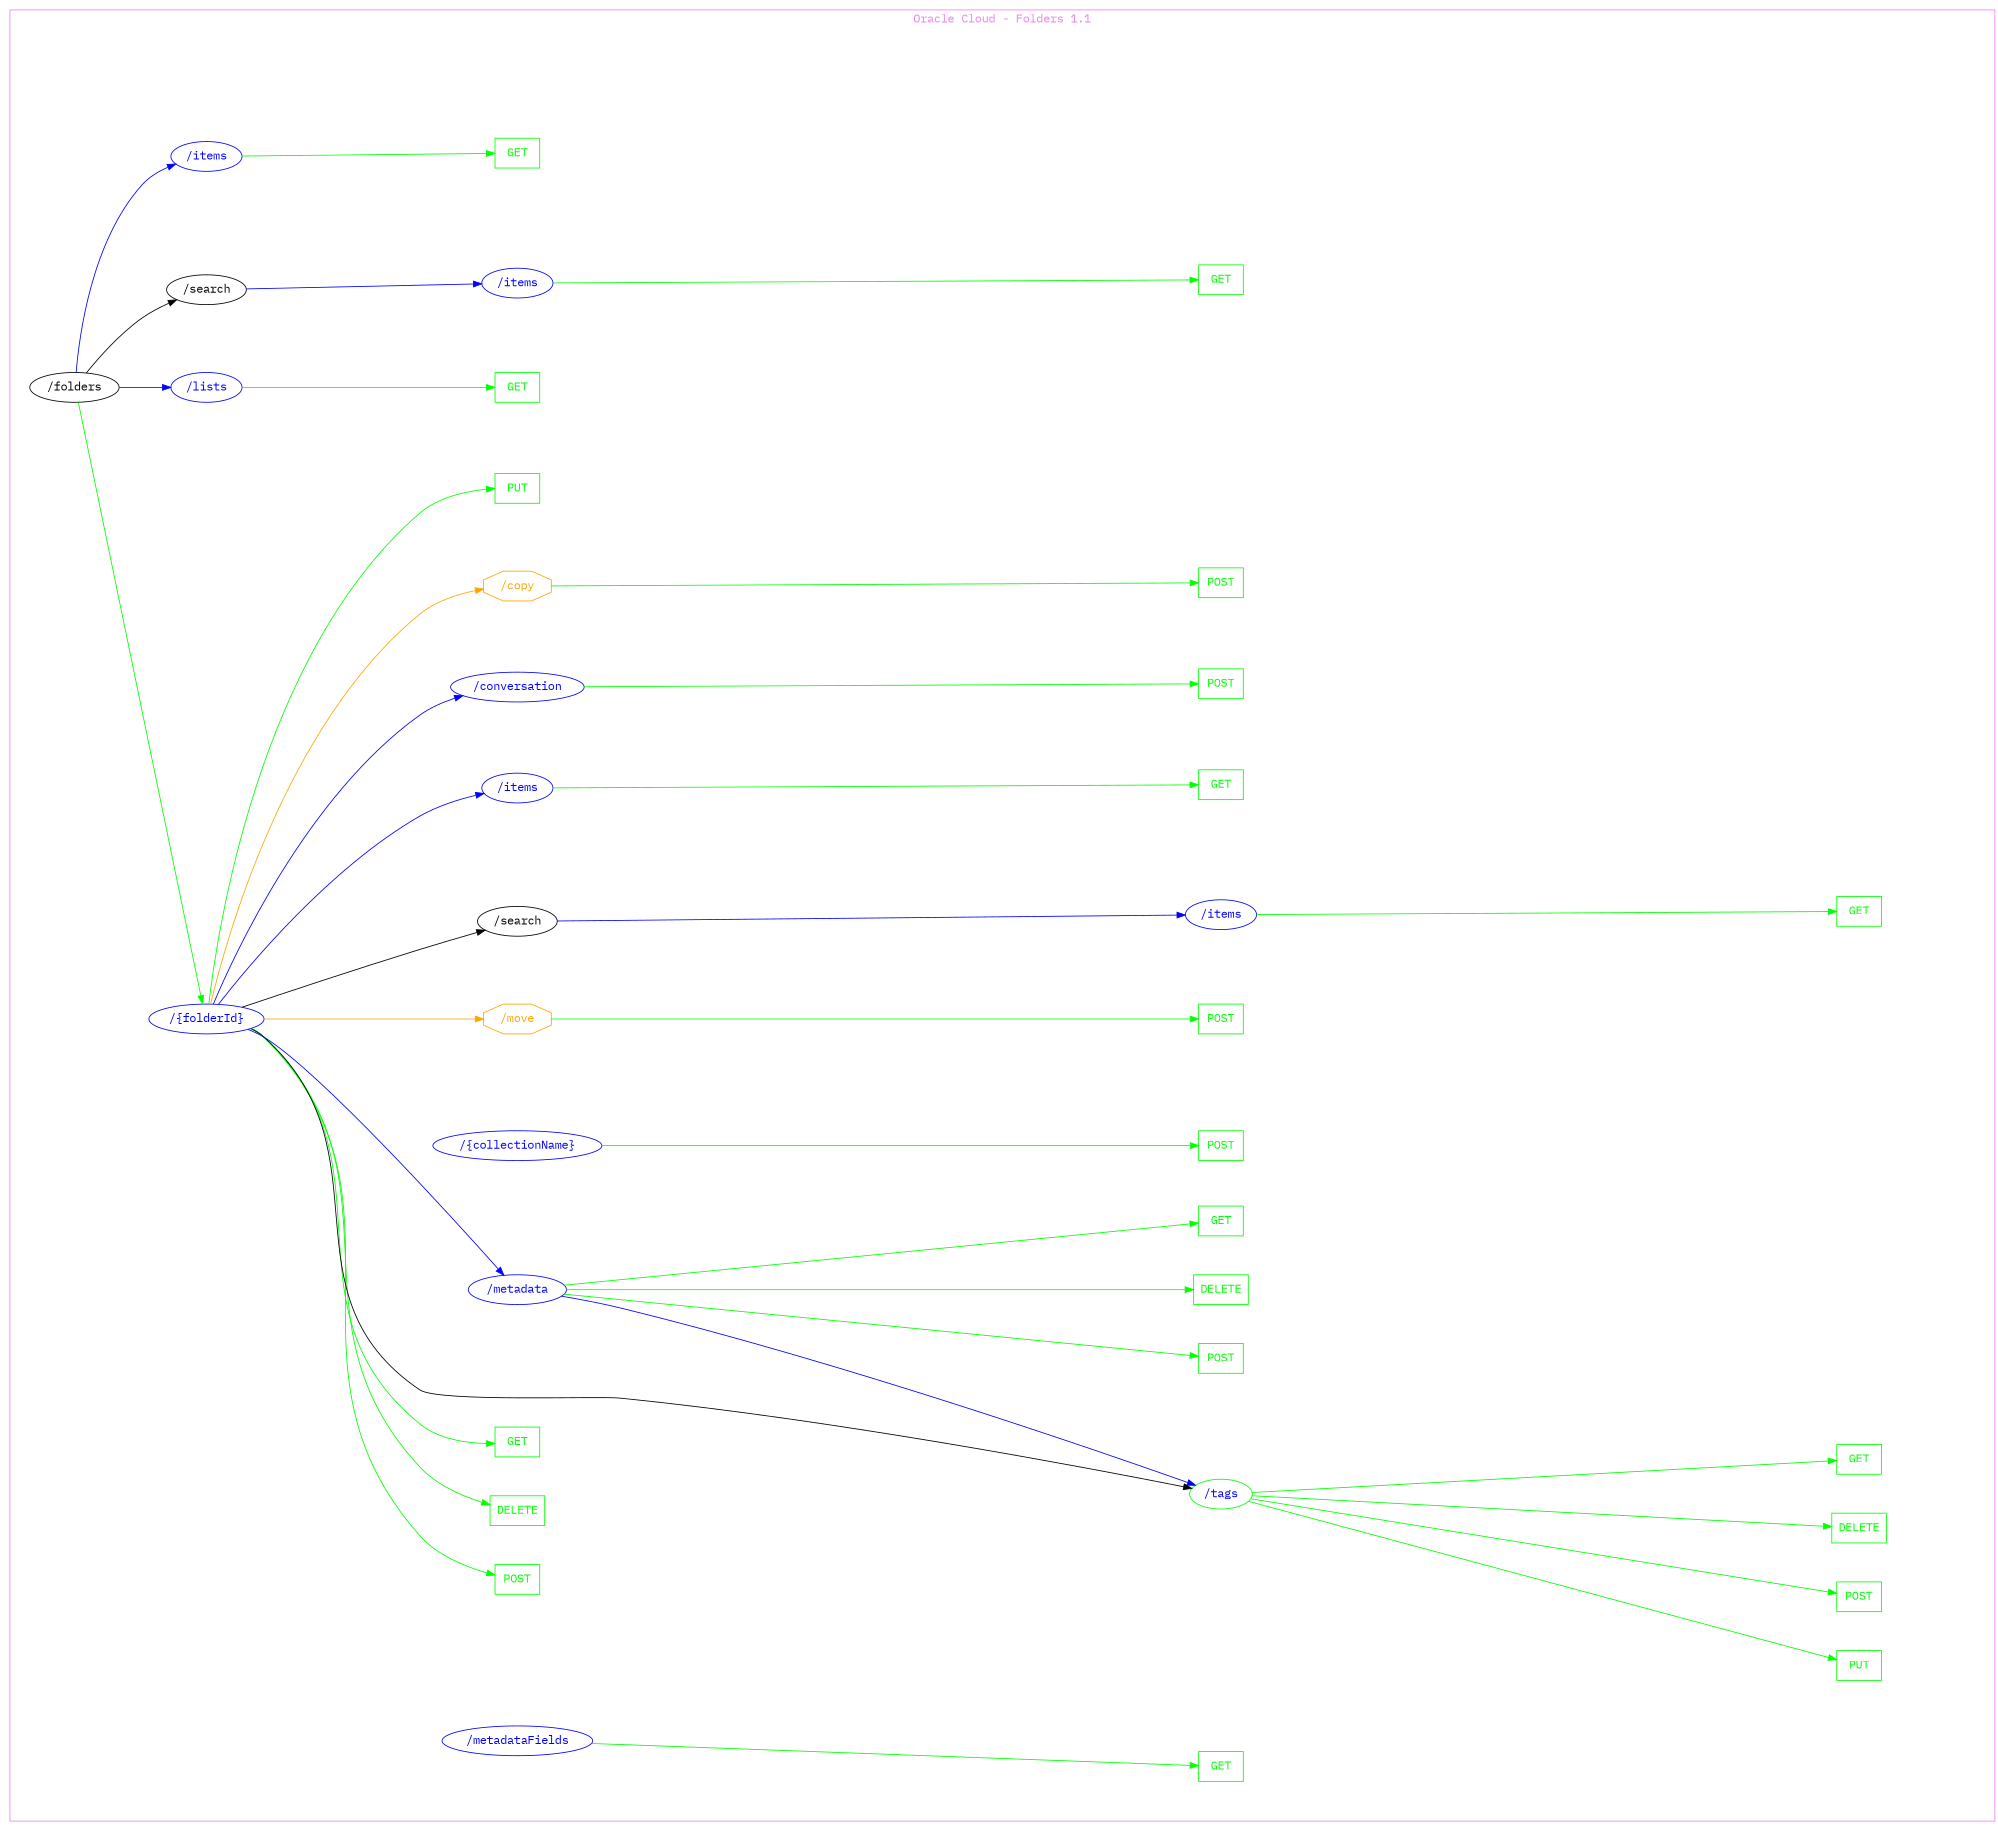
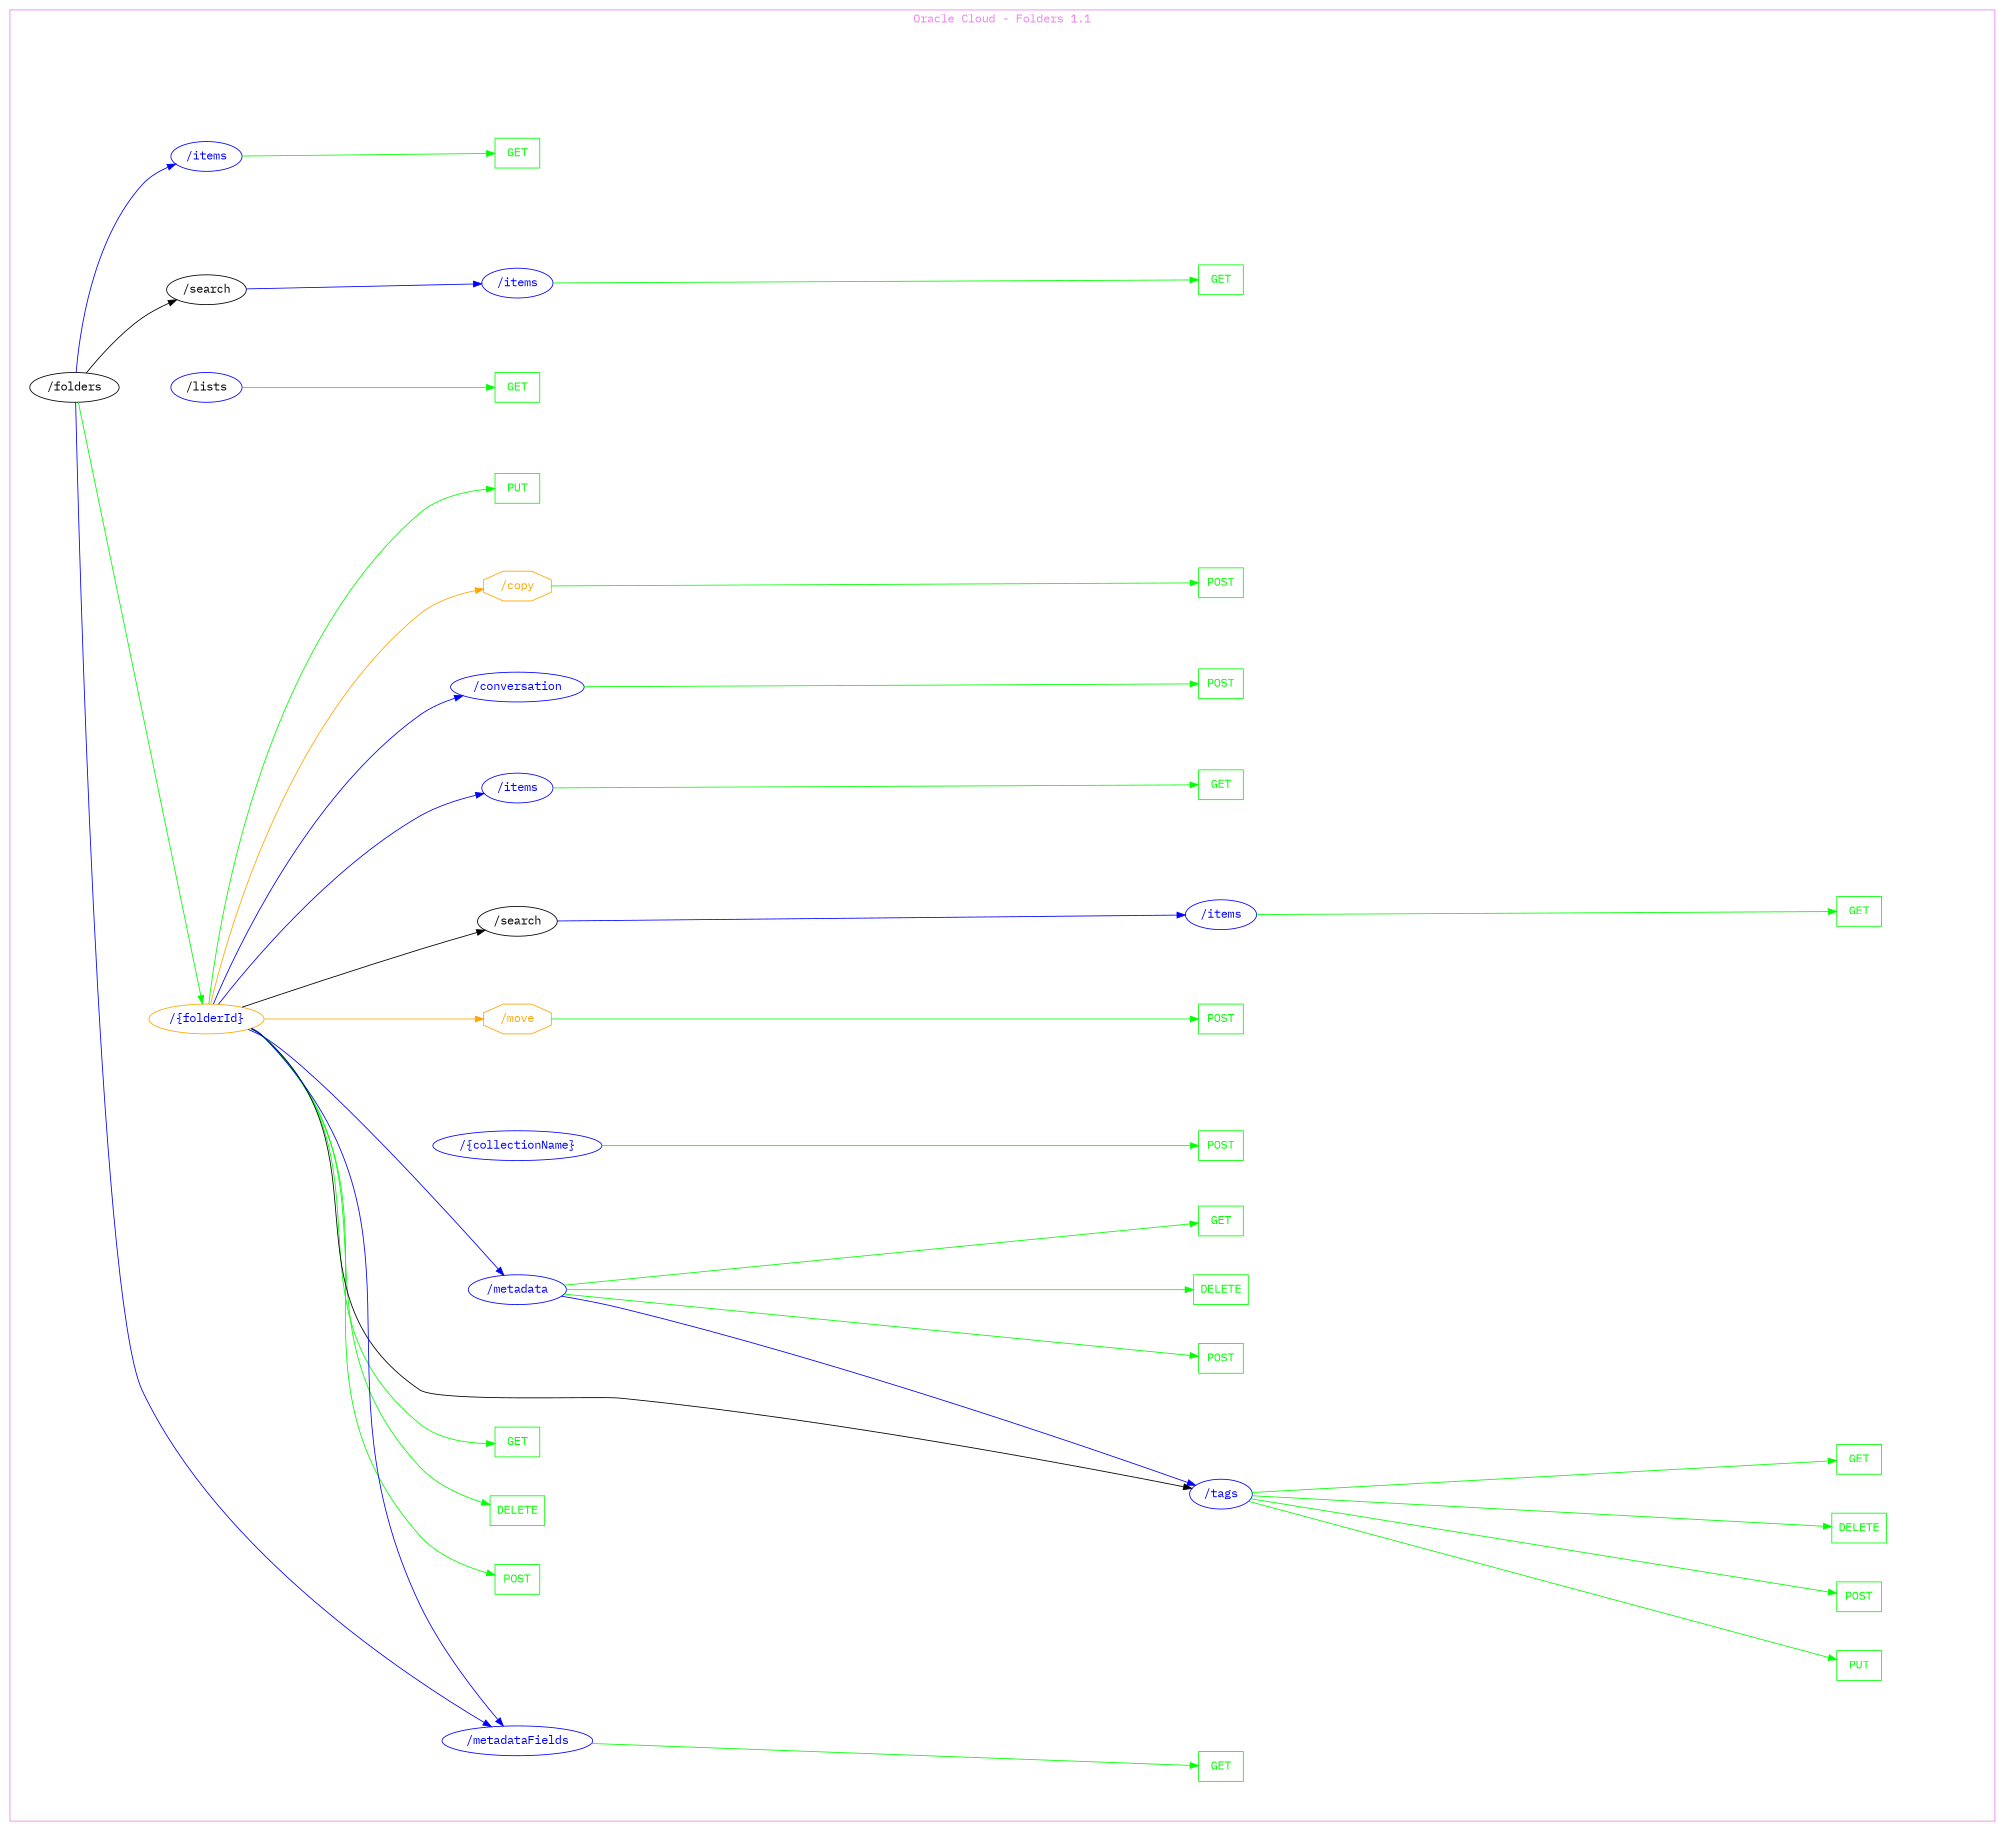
edge "/folders" -> "/lists": now "/folders" -> "/metadataFields"
node "/lists": fontcolor blue -> black
node "/{folderId}": color blue -> orange
edge "/{folderId}" -> "/metadataFields": added
node "/tags": color green -> blue
